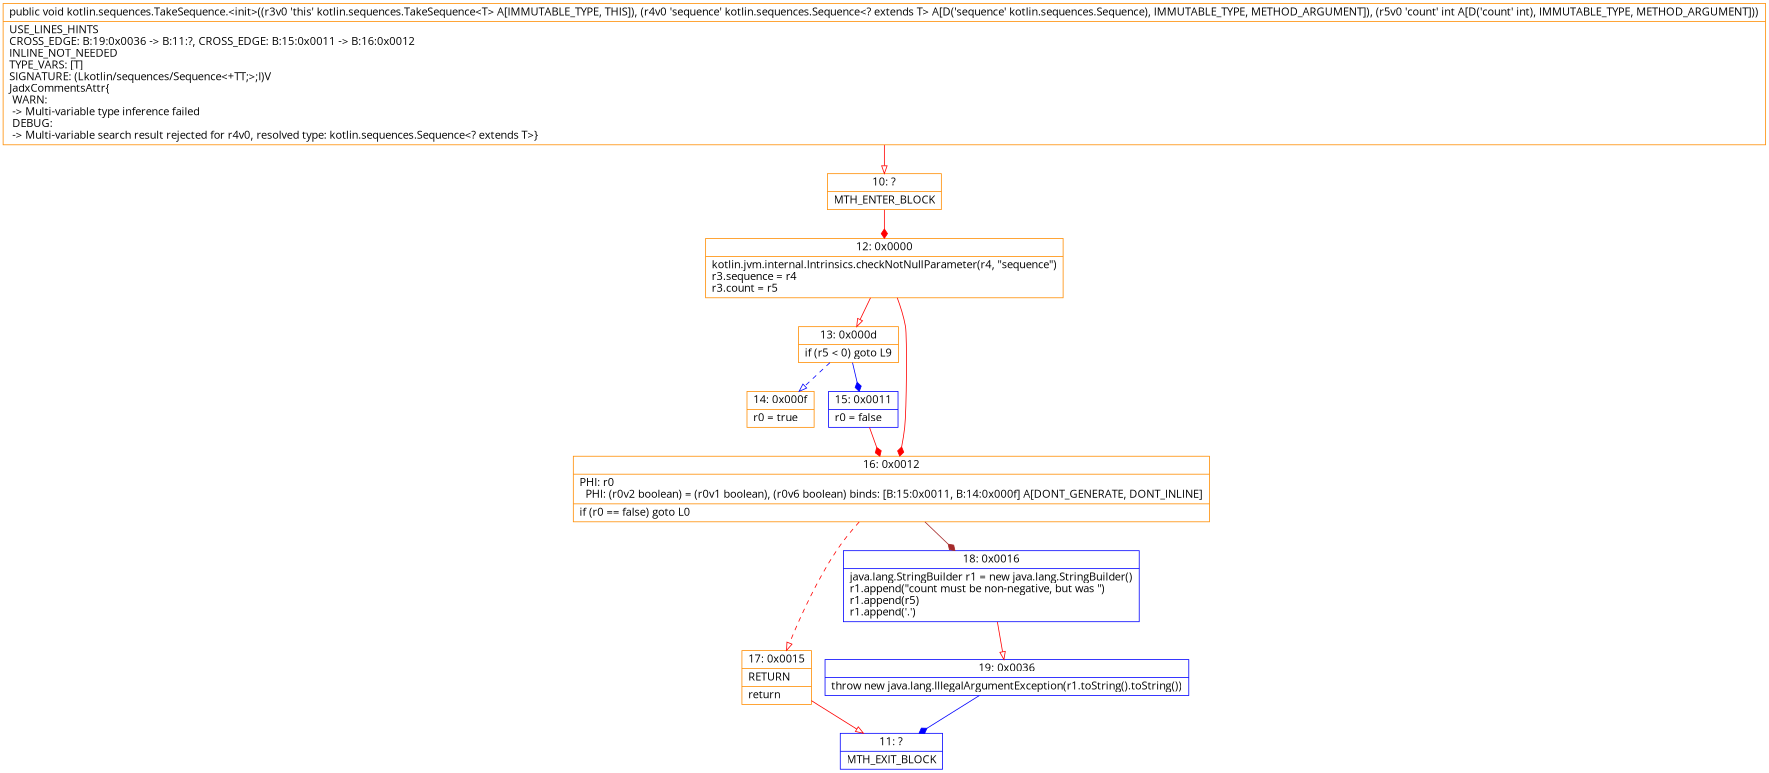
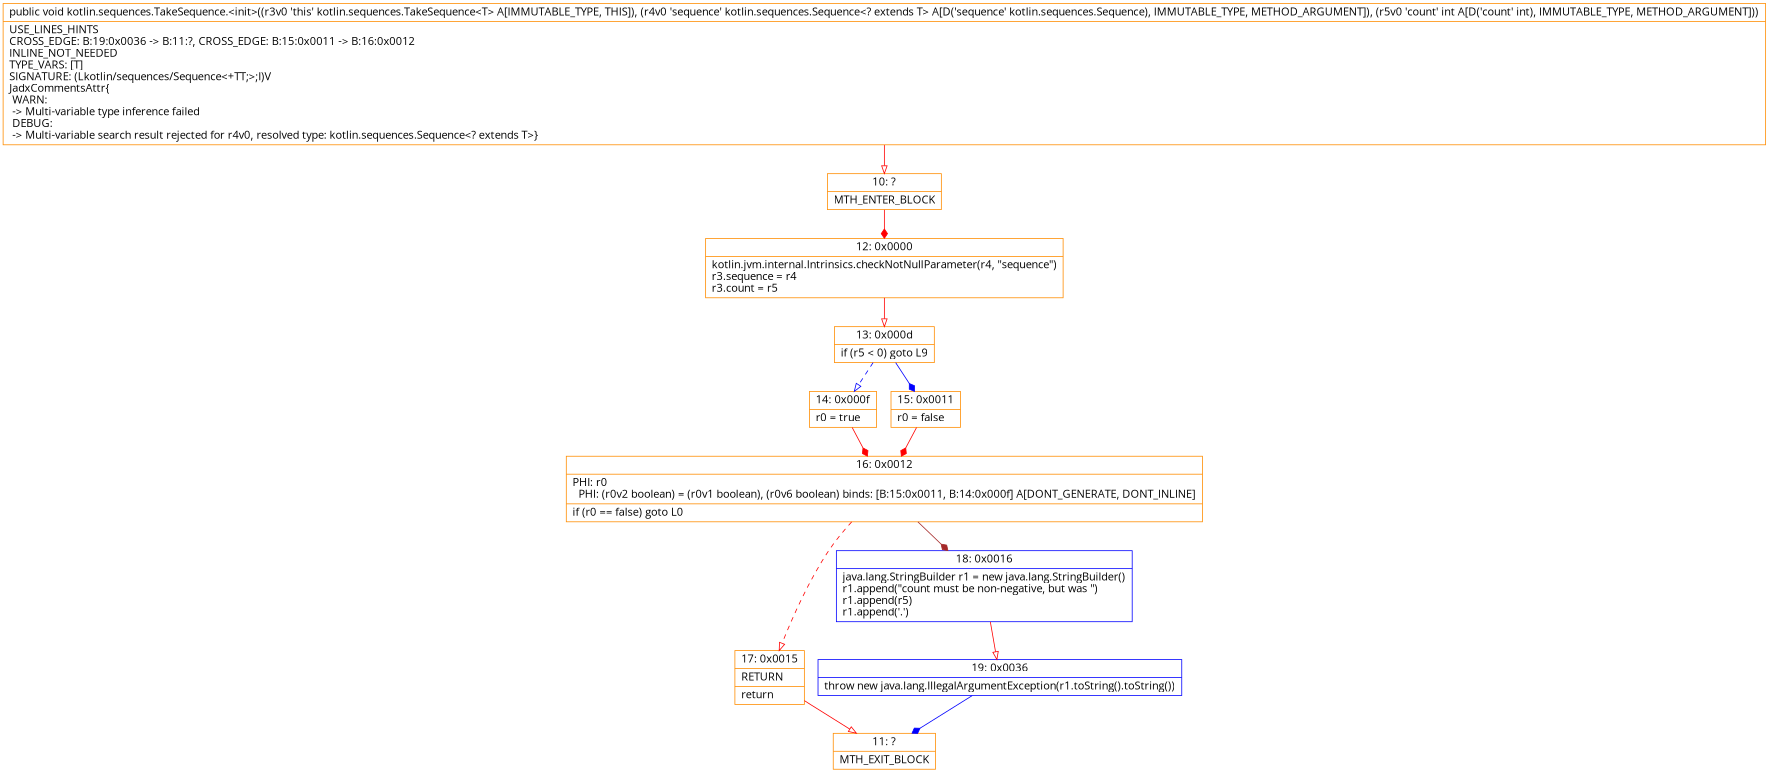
edge "12: 0x0000" -> "16: 0x0012": now "14: 0x000f" -> "16: 0x0012"
node "15: 0x0011": color blue -> darkorange
node "11: ?": color blue -> darkorange
